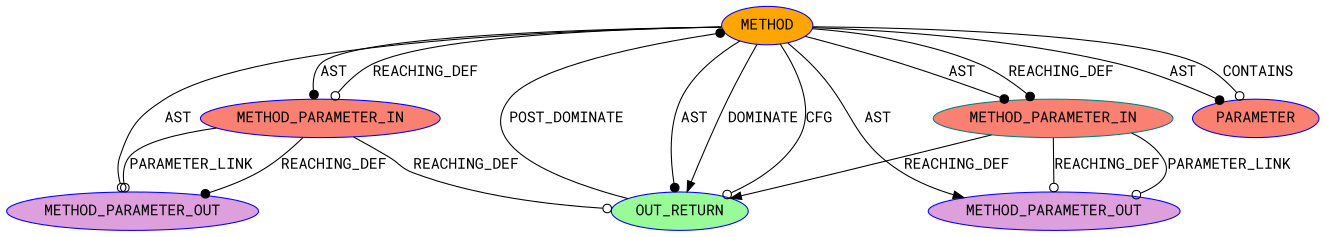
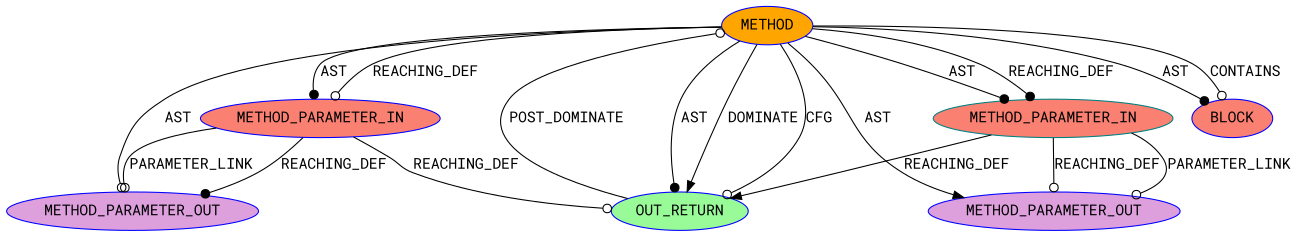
edge "OUT_RETURN" -> "METHOD": arrowhead dot -> odot
node "PARAMETER": label "PARAMETER" -> "BLOCK"
